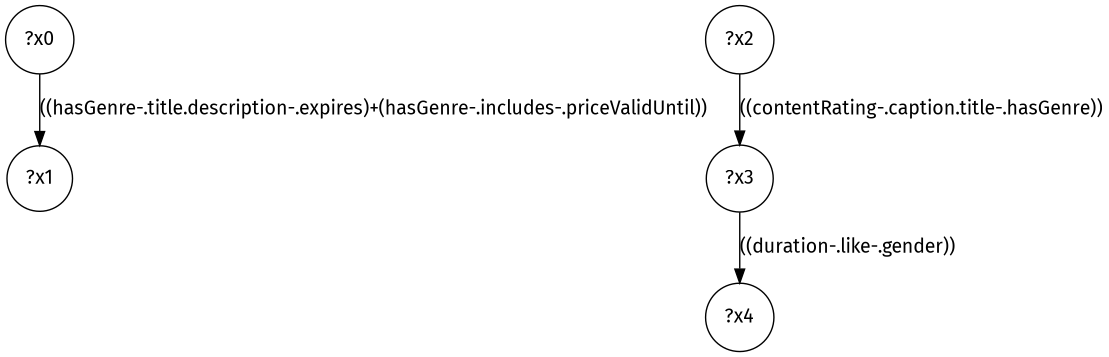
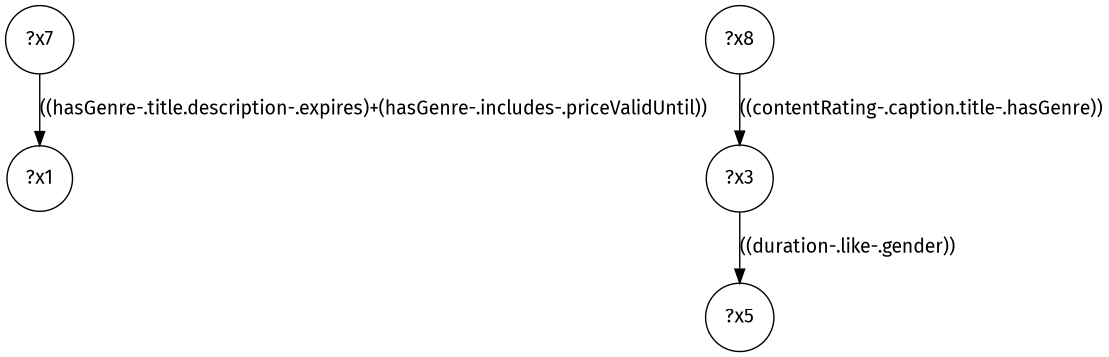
node "?x0": label "?x0" -> "?x7"
node "?x2": label "?x2" -> "?x8"
node "?x4": label "?x4" -> "?x5"
